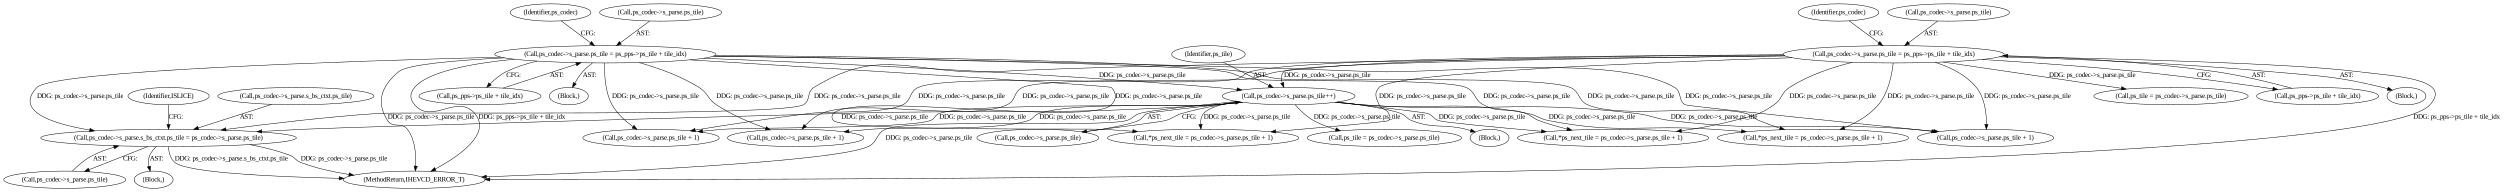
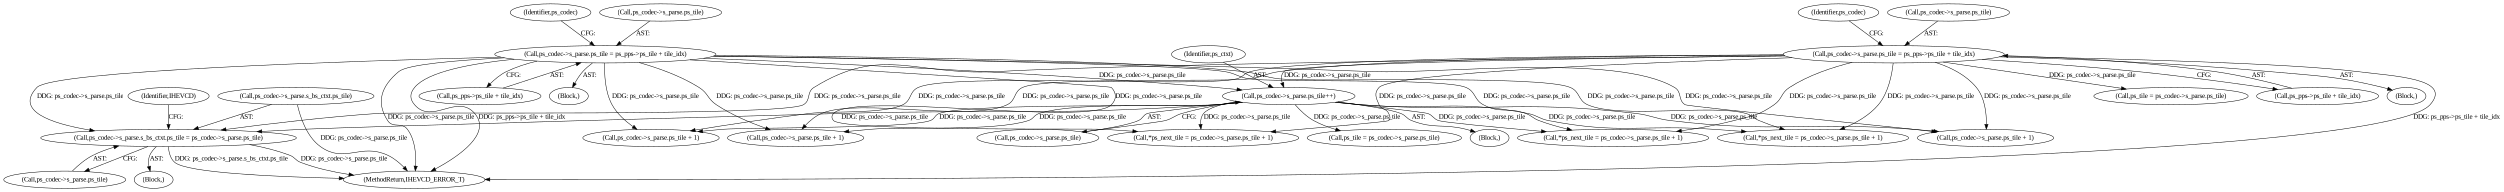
node "(Identifier,ps_tile)": label "(Identifier,ps_tile)" -> "(Identifier,ps_ctxt)"
node "(Identifier,ISLICE)": label "(Identifier,ISLICE)" -> "(Identifier,IHEVCD)"
edge "(Call,ps_codec->s_parse.ps_tile++)" -> "(MethodReturn,IHEVCD_ERROR_T)": now "(Call,ps_codec->s_parse.s_bs_ctxt.ps_tile)" -> "(MethodReturn,IHEVCD_ERROR_T)"
